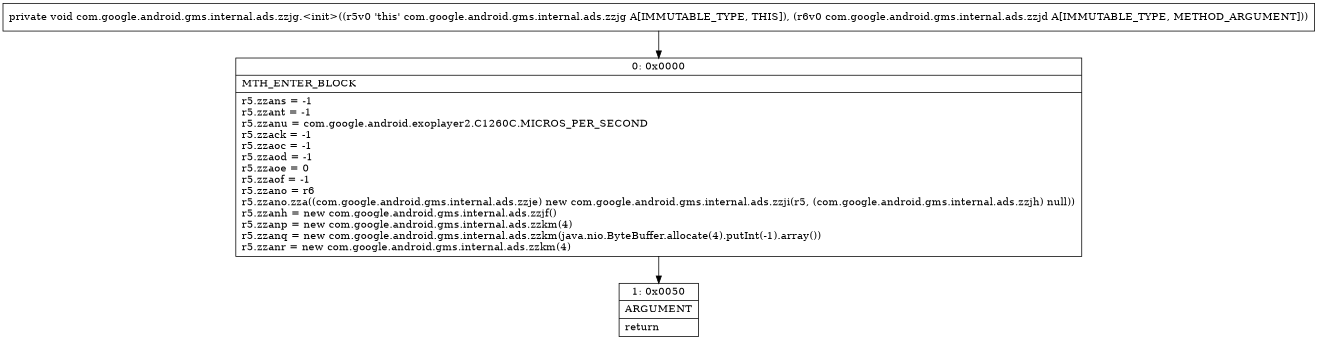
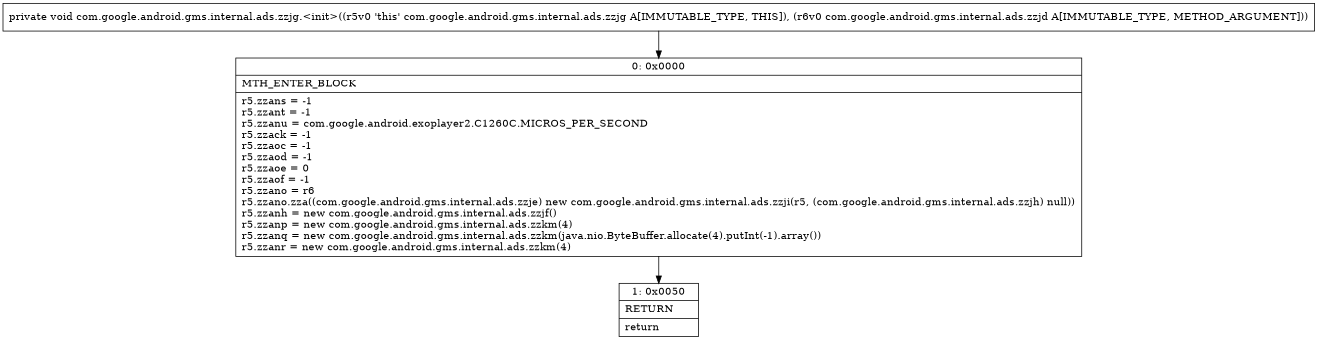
node "1: 0x0050": text "ARGUMENT" -> "RETURN"
